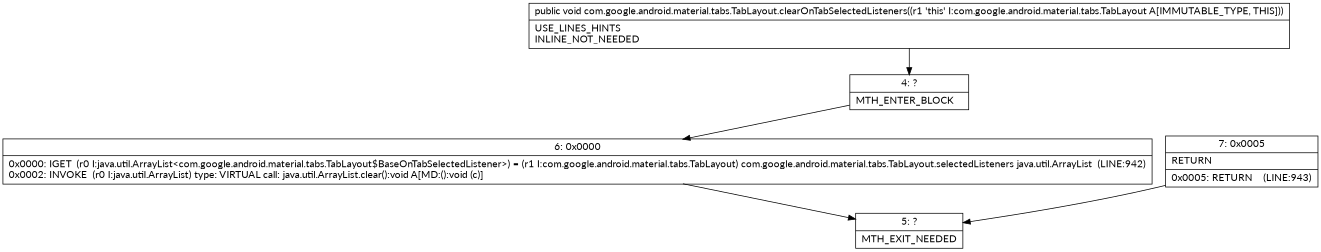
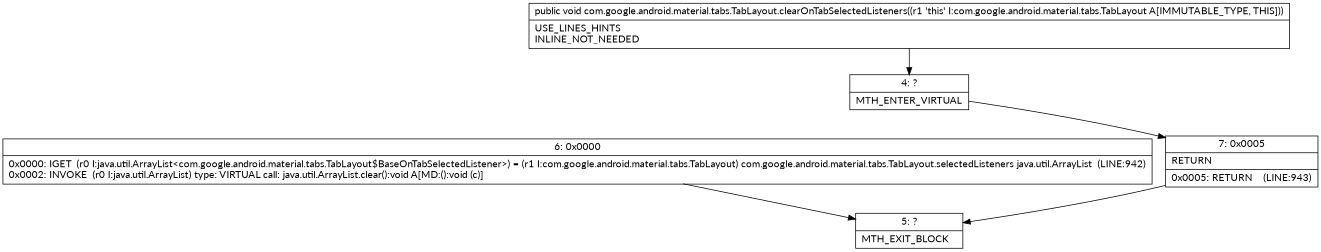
node "4: ?": text "MTH_ENTER_BLOCK" -> "MTH_ENTER_VIRTUAL"
edge "4: ?" -> "6: 0x0000": now "4: ?" -> "7: 0x0005"
node "5: ?": text "MTH_EXIT_NEEDED" -> "MTH_EXIT_BLOCK"
